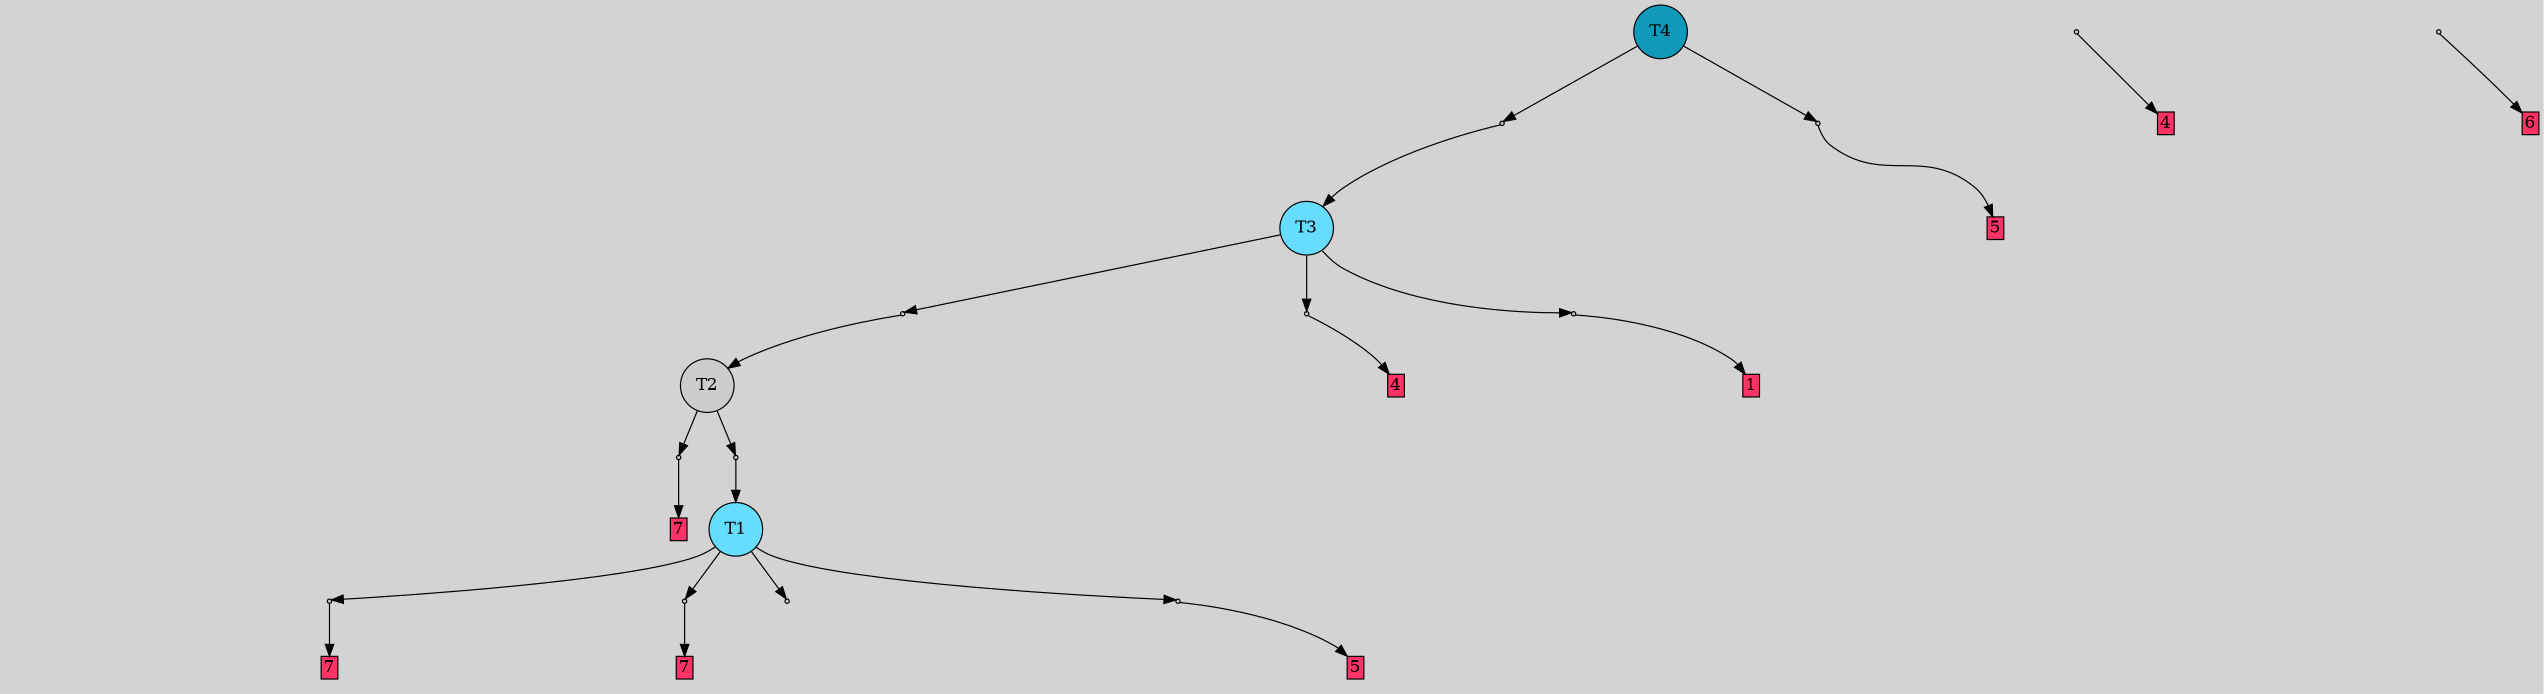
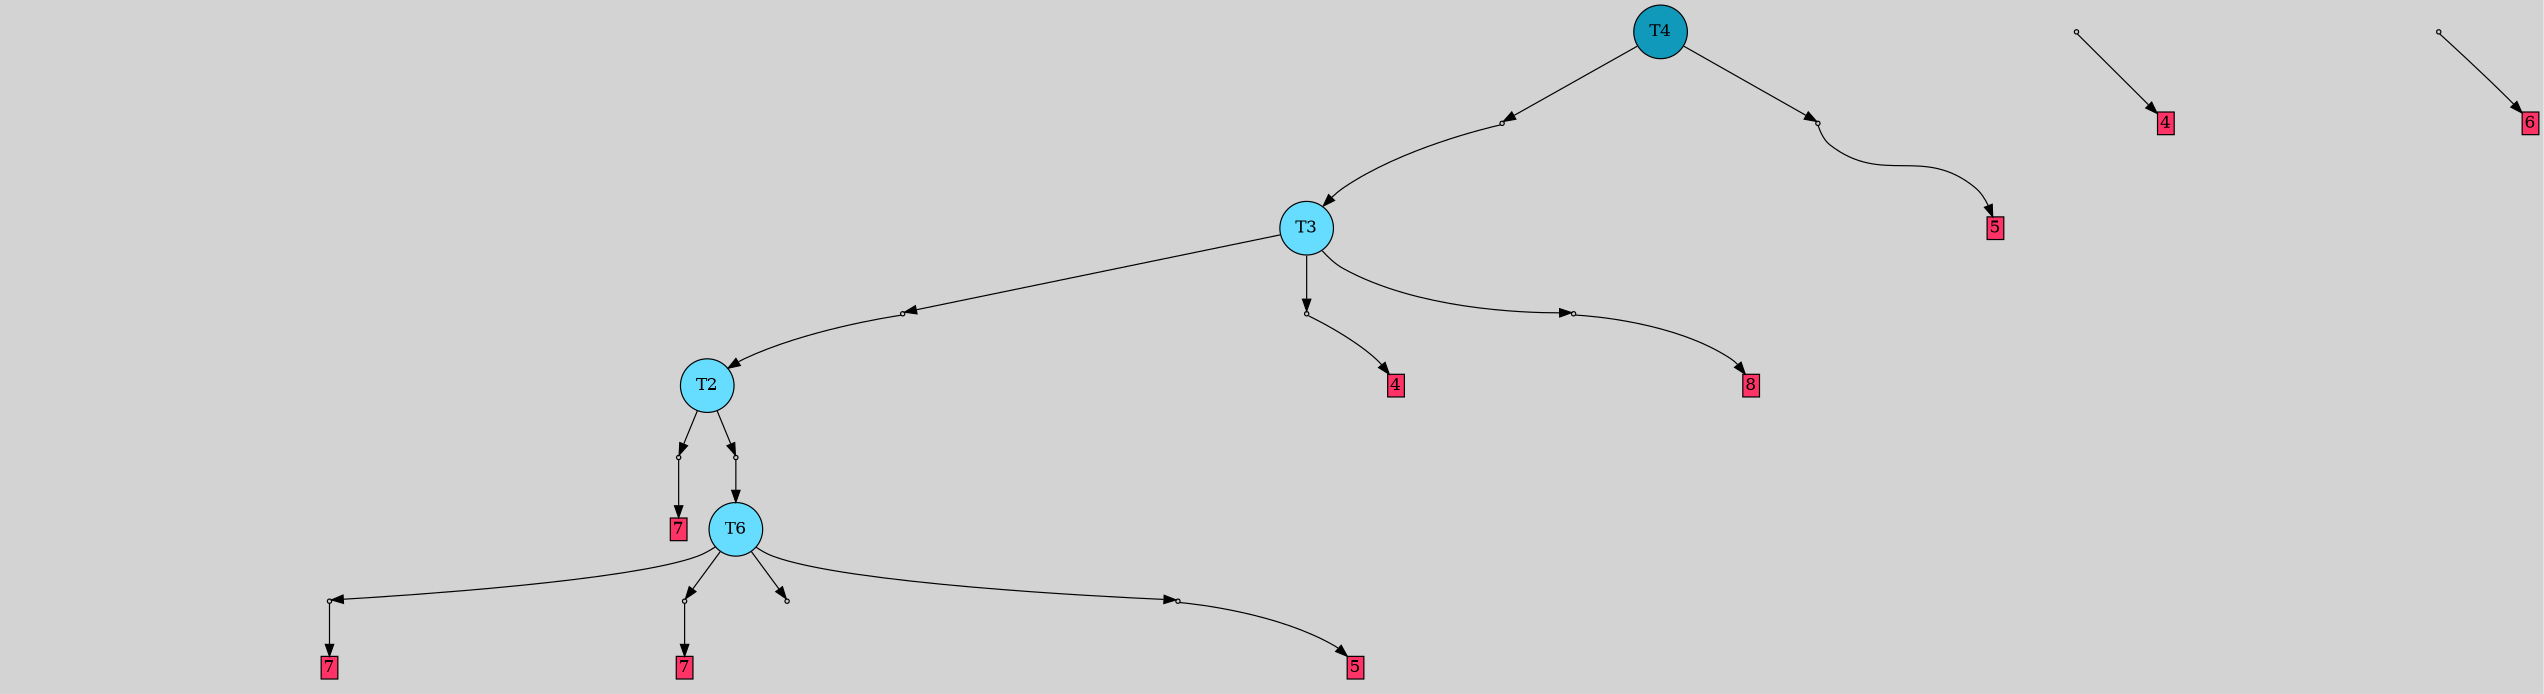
node "T2": fillcolor #cccccc -> #66ddff
node "1": label "1" -> "8"
node "T1": label "T1" -> "T6"
